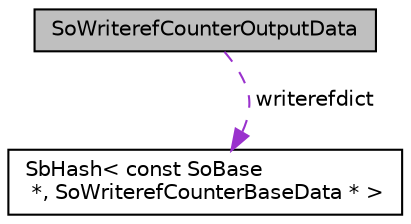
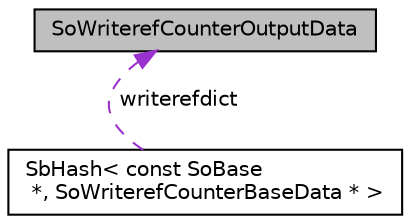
edge "SoWriterefCounterOutputData" -> "SbHash< const SoBase *, SoWriterefCounterBaseData * >": reversed
